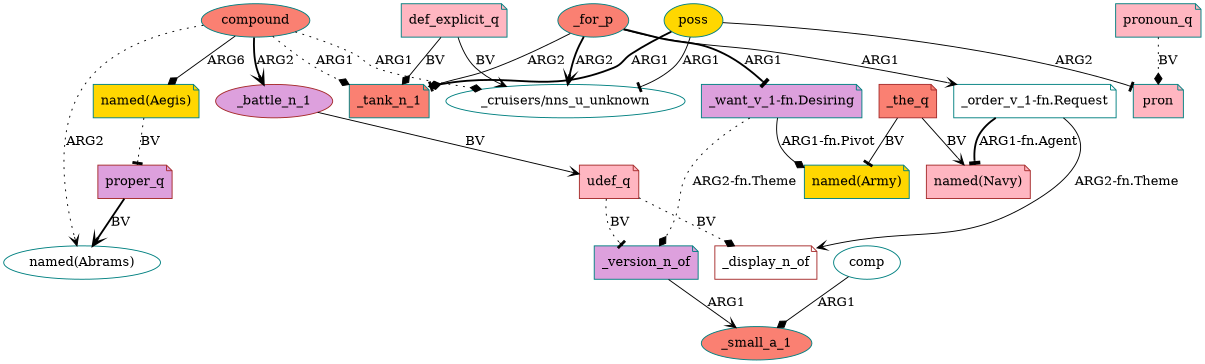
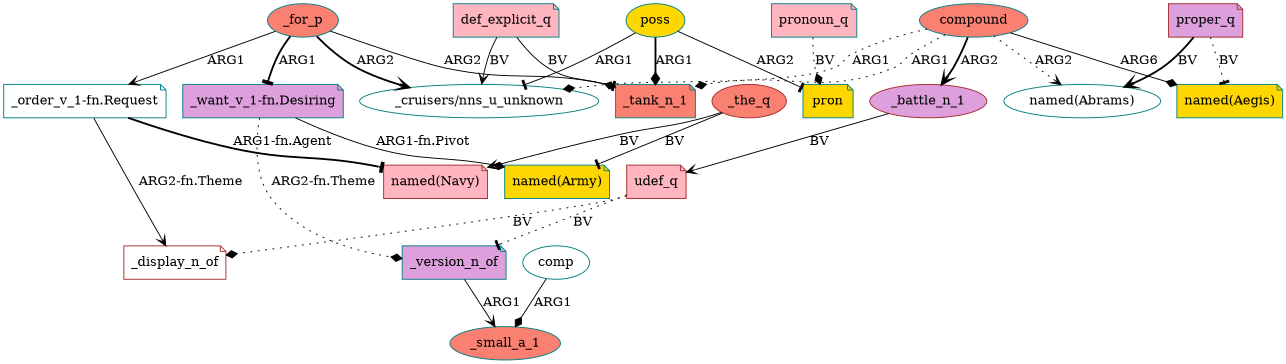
node "_the_q": shape note -> ellipse
node "pron": fillcolor lightpink -> gold
edge "named(Aegis)" -> "proper_q": reversed
